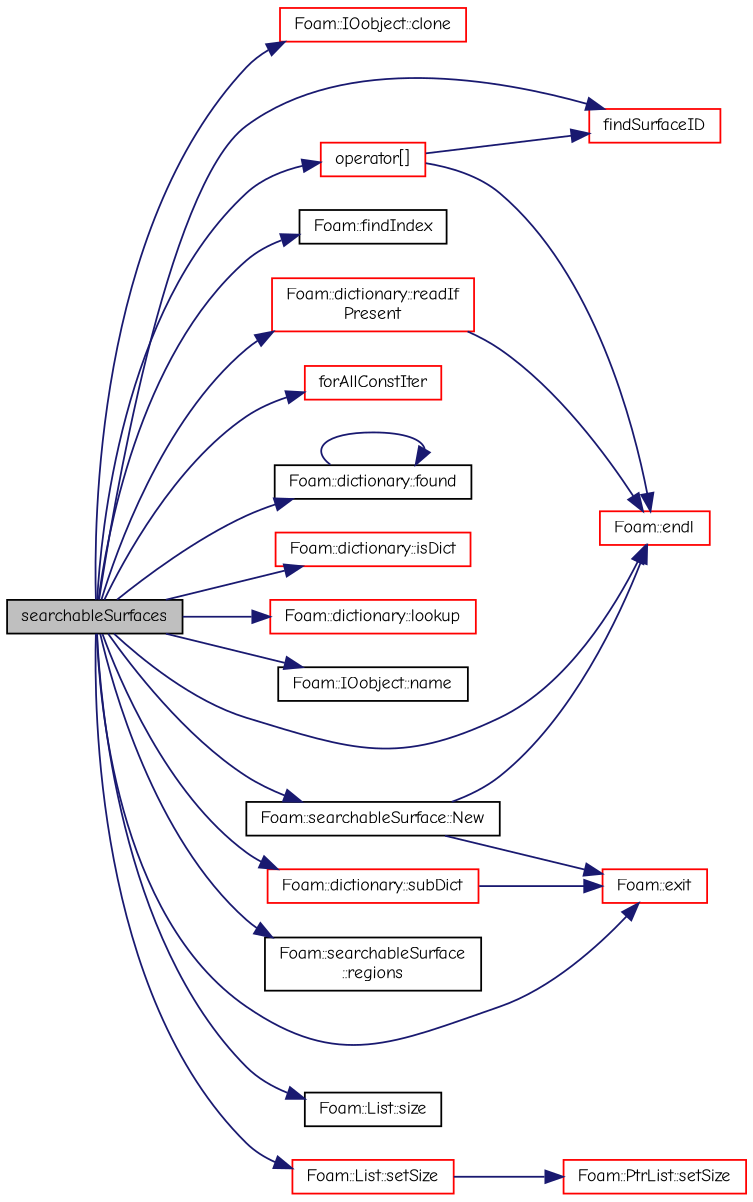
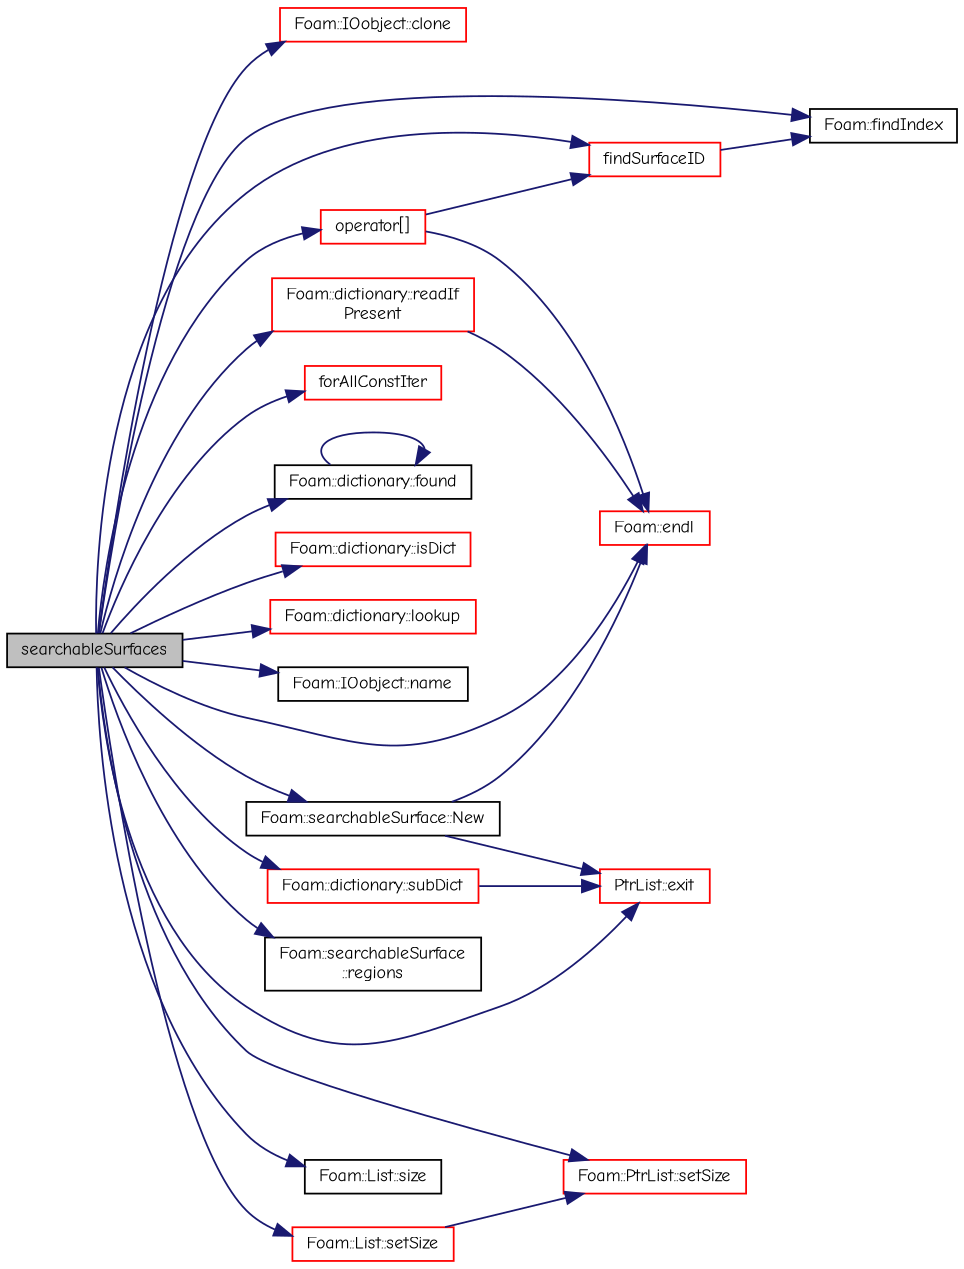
edge "findSurfaceID" -> "Foam::findIndex": added
node "Foam::exit": label "Foam::exit" -> "PtrList::exit"
edge "searchableSurfaces" -> "Foam::PtrList::setSize": added
